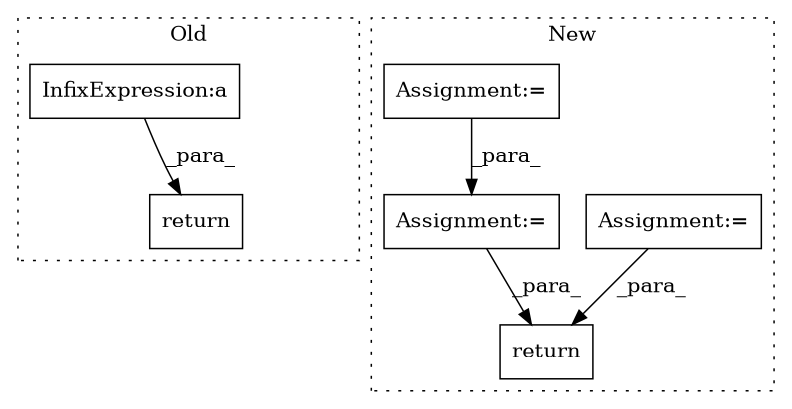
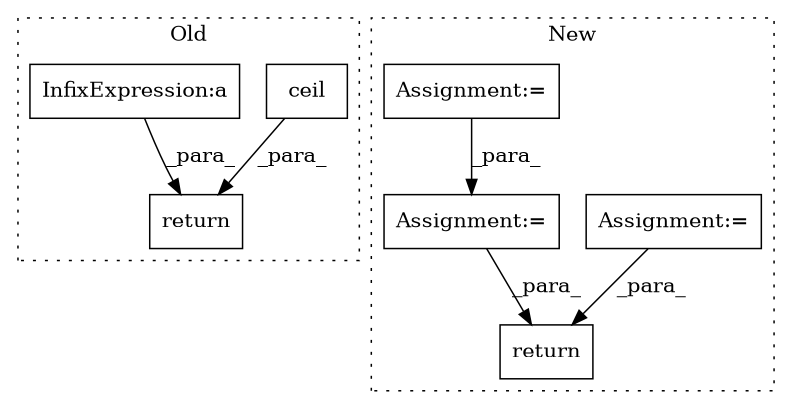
node "ceil": added
